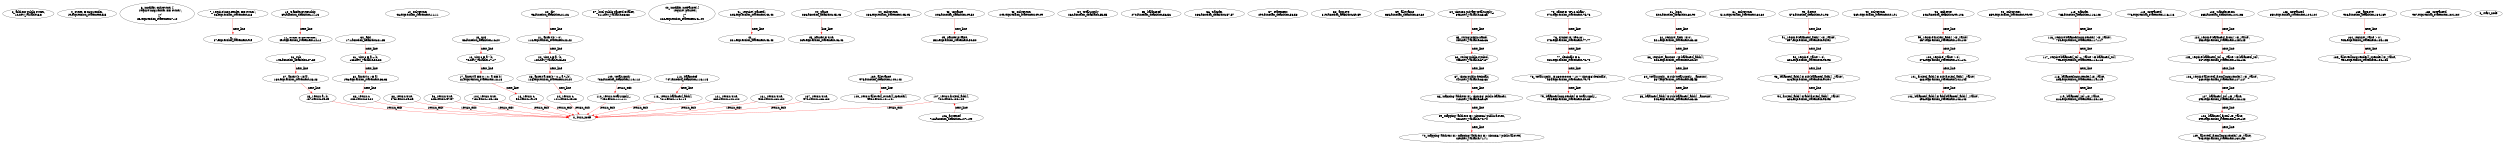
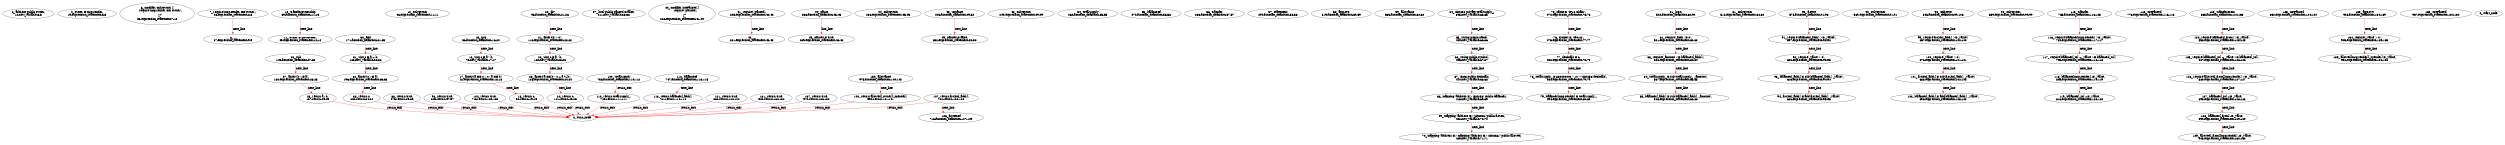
edge "106_ frozenOf 718-function_definition-107-109" -> "107_ return frozen[_addr]; 732-return-108-108": reversed
edge "140_ return allowed[_owner][_spender]; 993-return-141-141" -> "0_ burn_node": added, label "return_exit"
